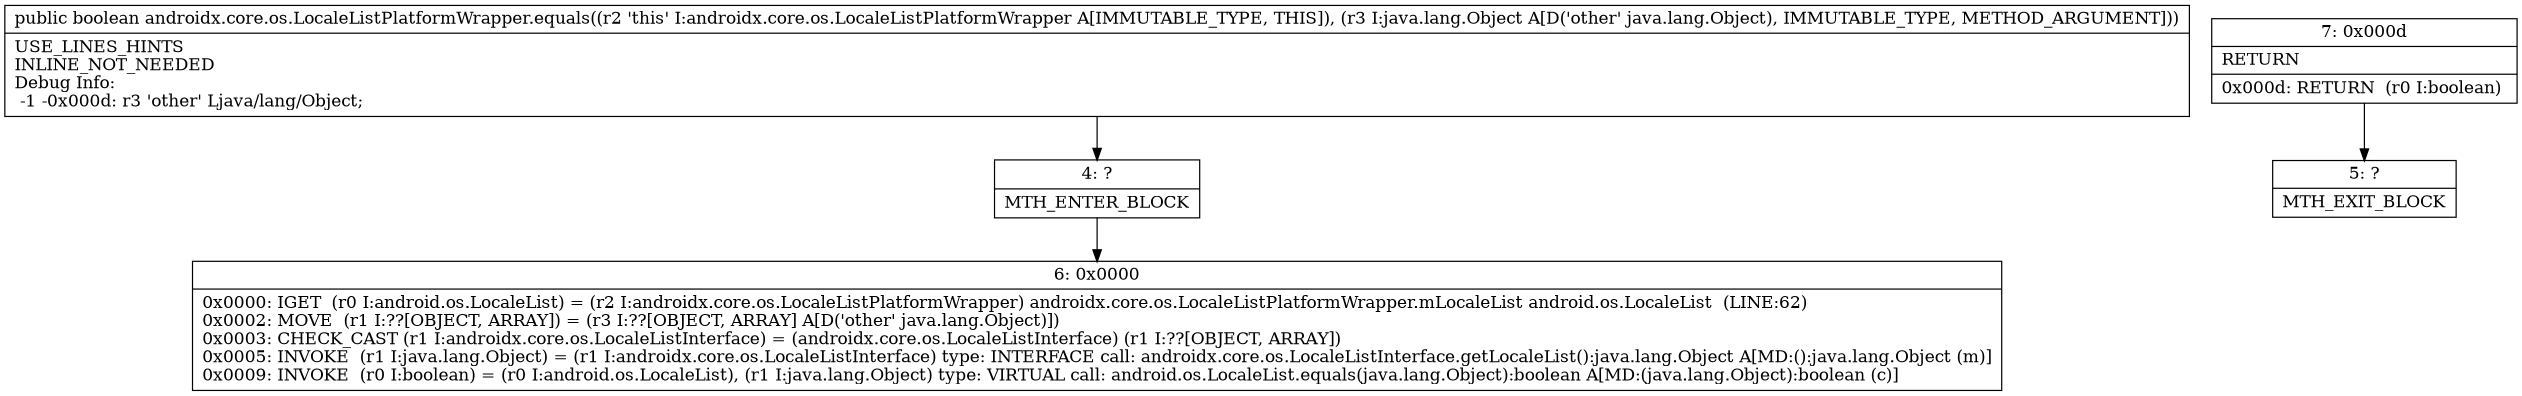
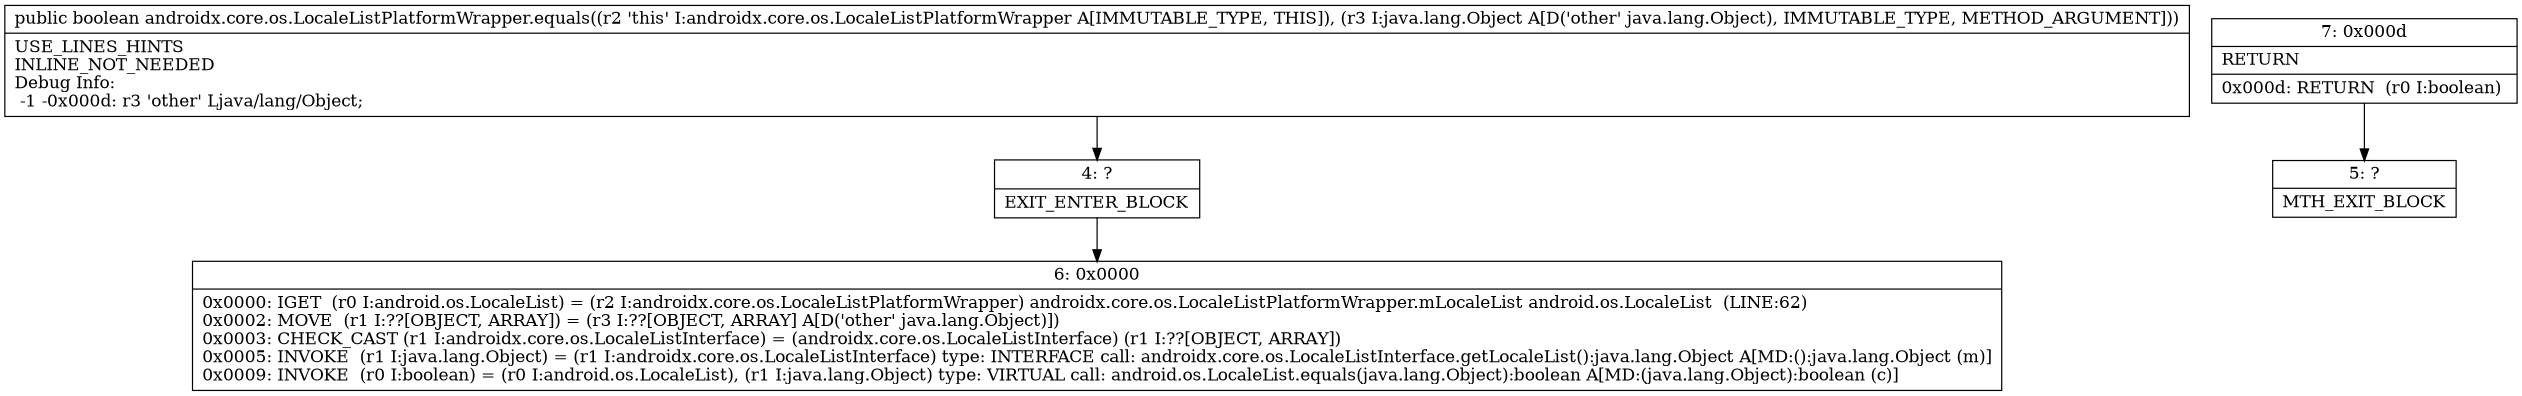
node "4: ?": text "MTH_ENTER_BLOCK" -> "EXIT_ENTER_BLOCK"
